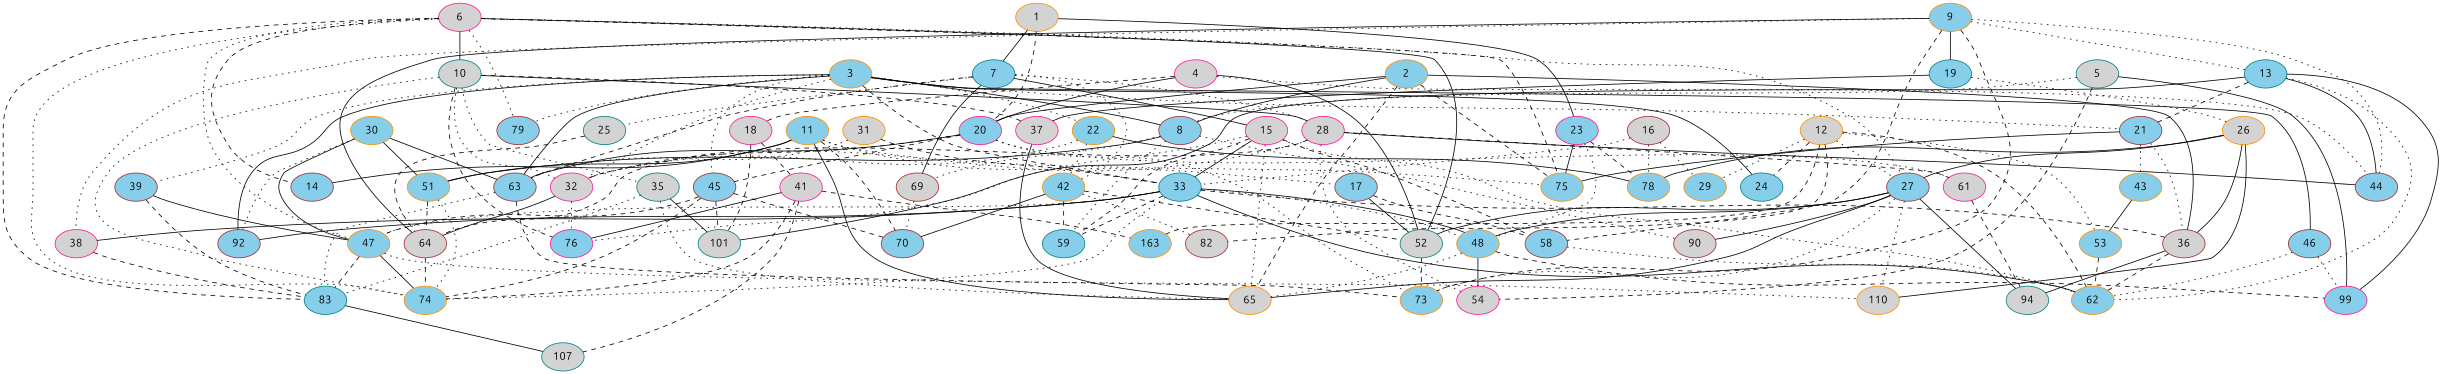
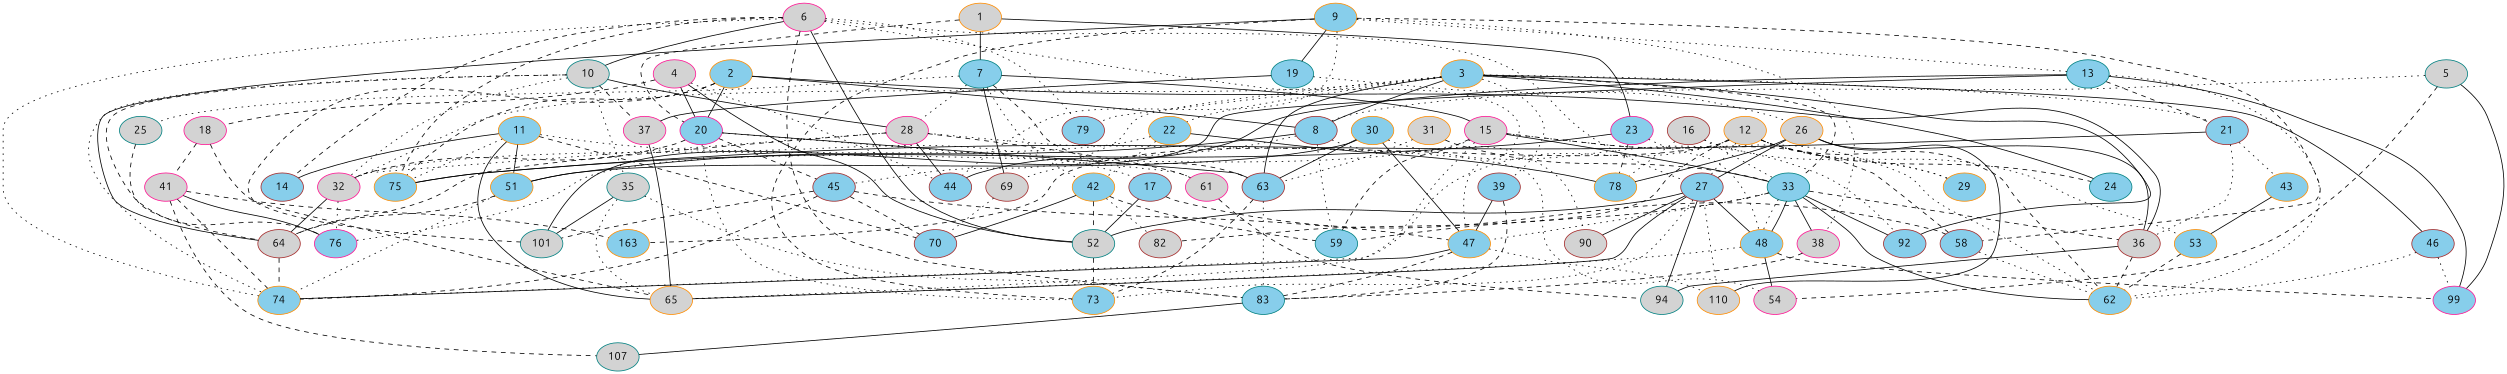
edge "33" -- "74": now "12" -- "74"
